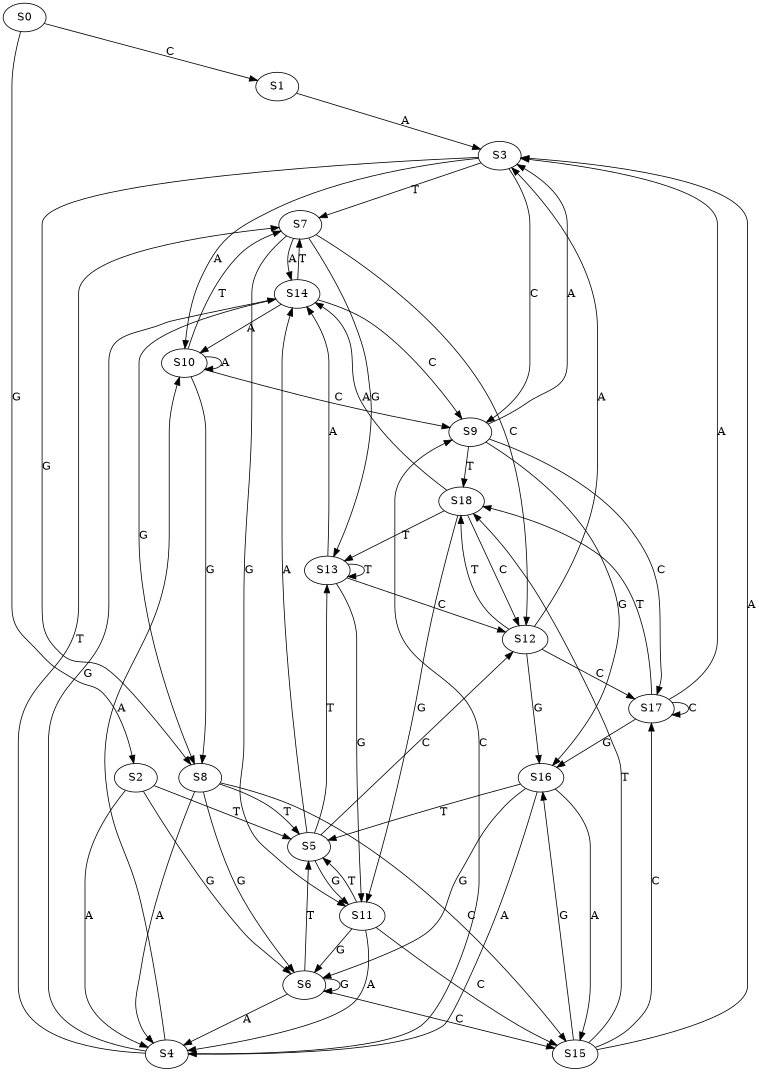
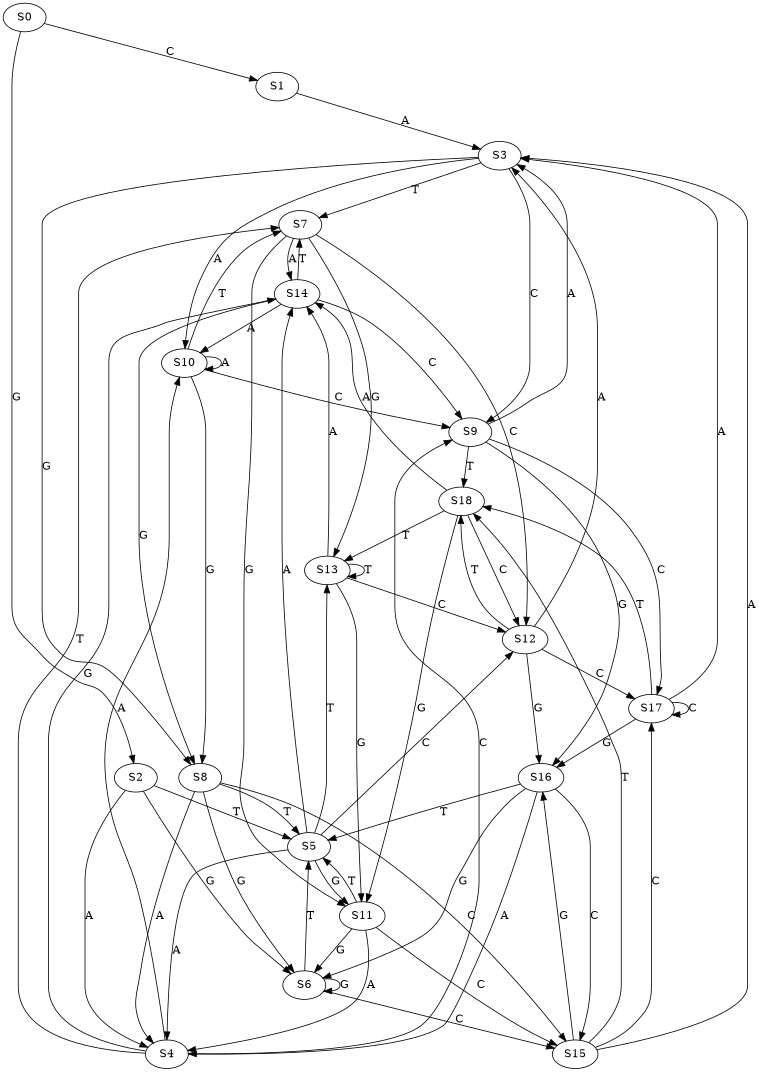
edge "S16" -> "S15": label "A" -> "C"
edge "S6" -> "S4": now "S5" -> "S4"
